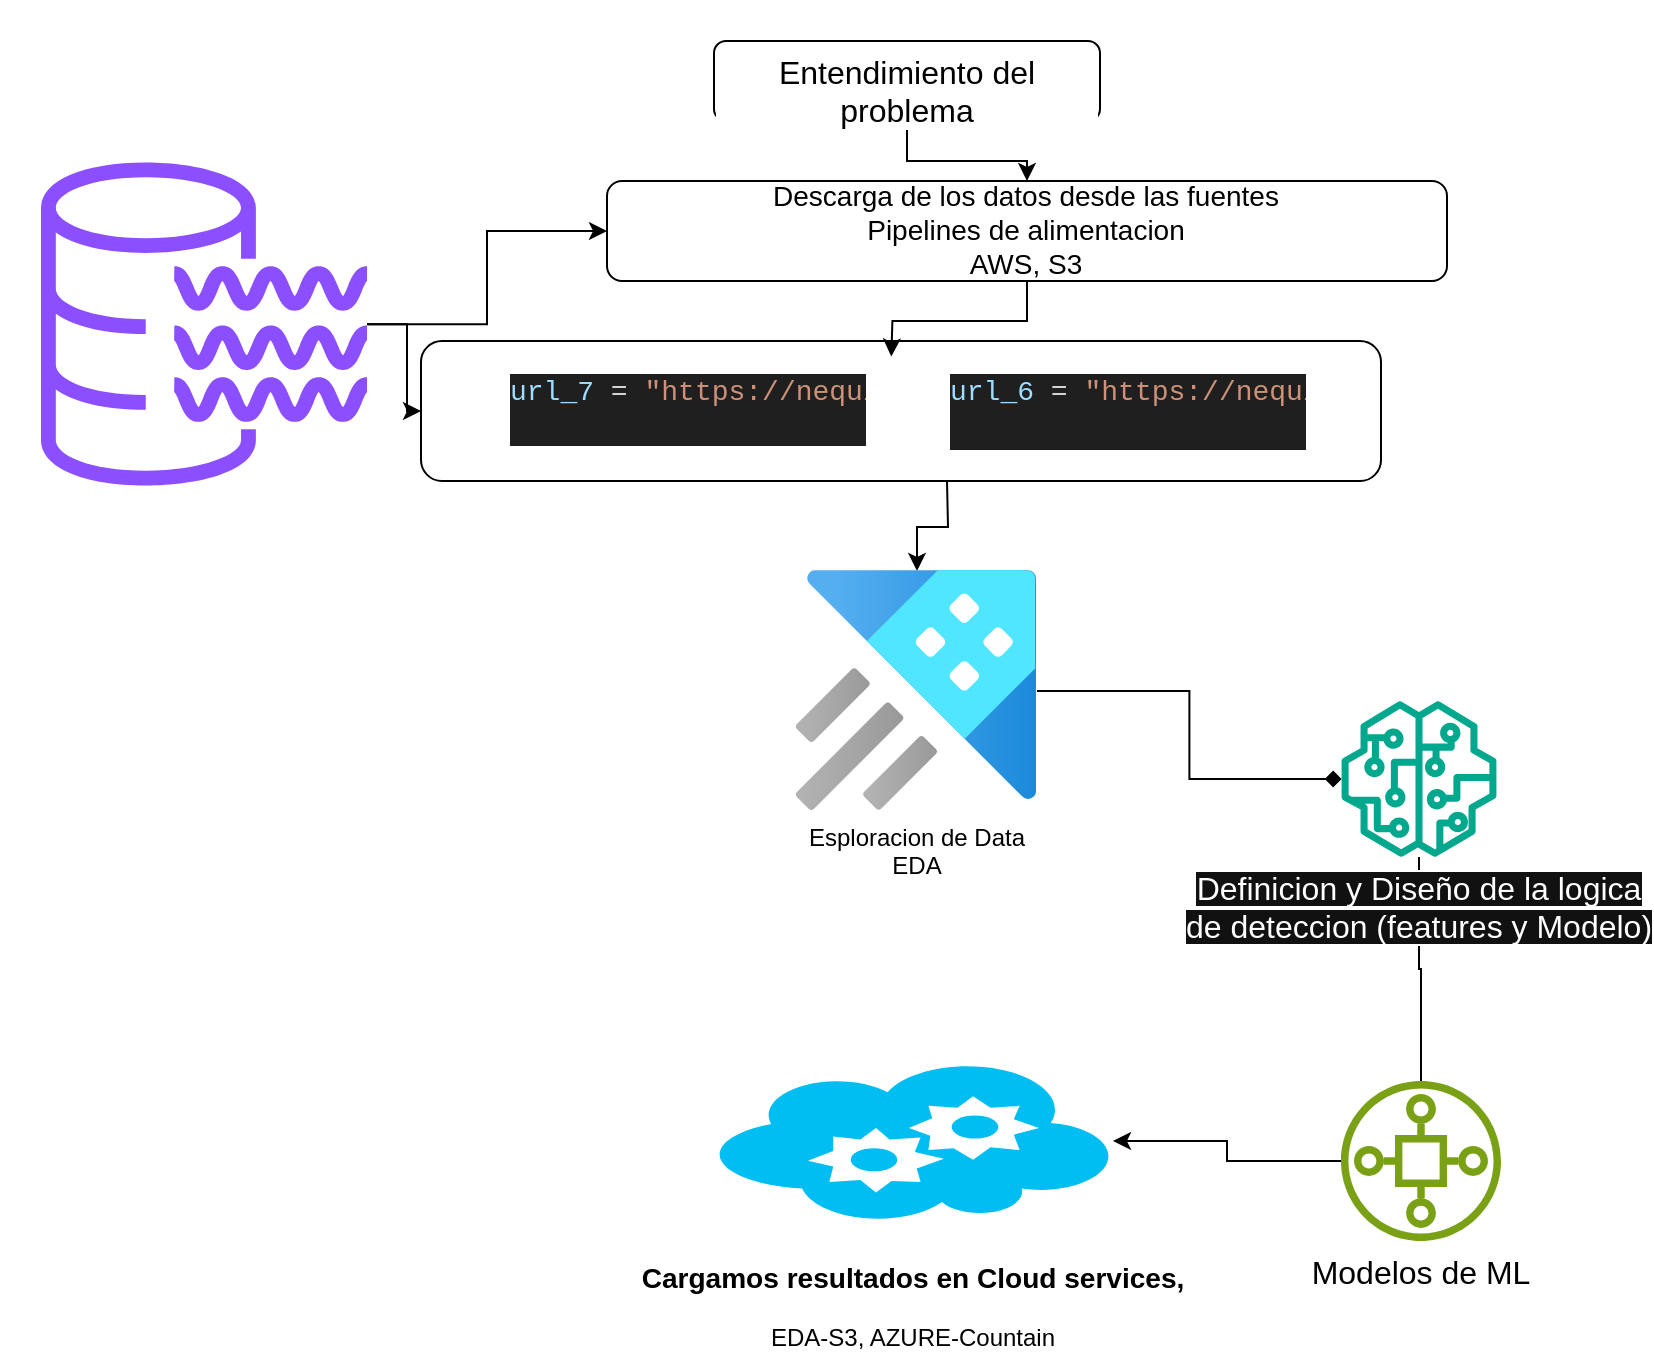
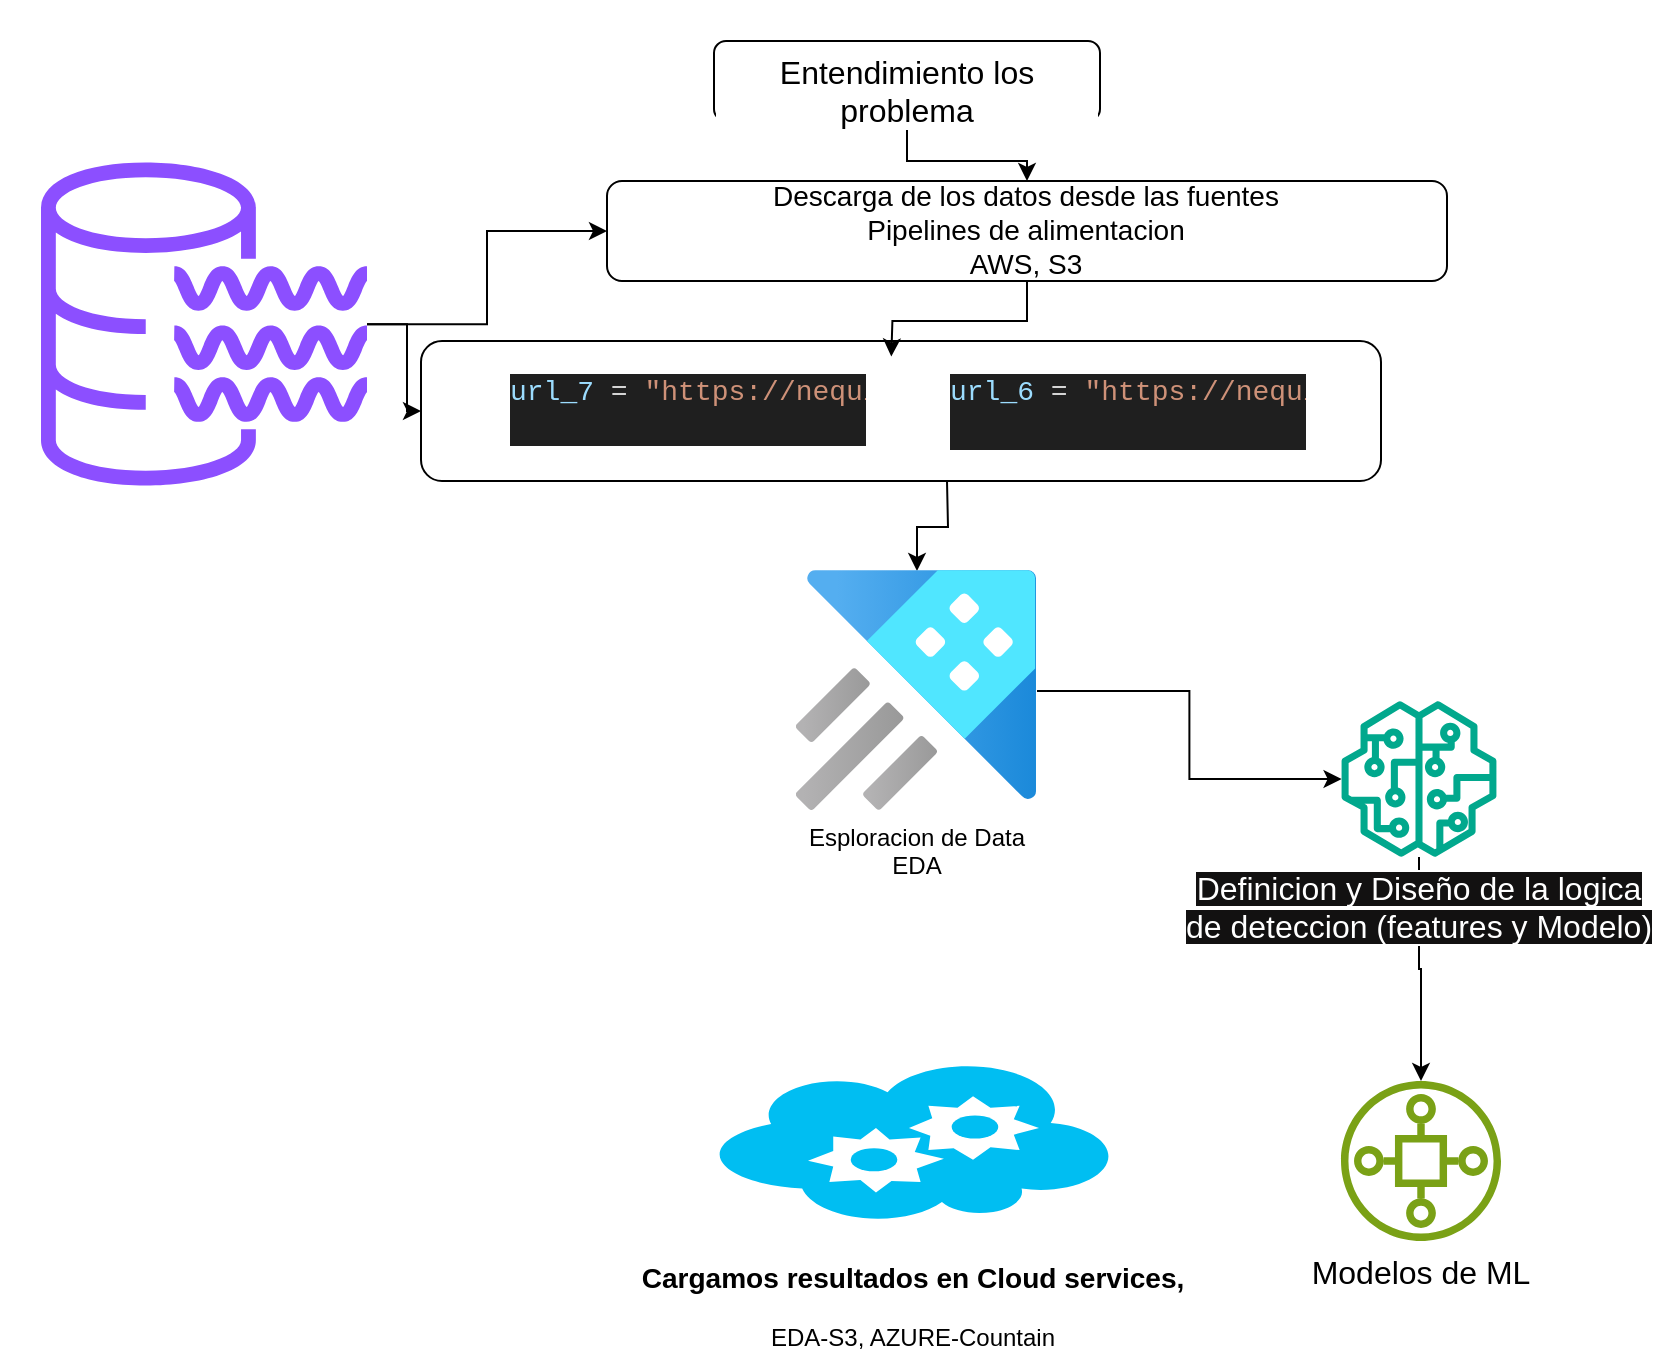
node "Entendimiento del problema": label "Entendimiento del problema" -> "Entendimiento los problema"
edge "Esploracion de Data EDA" -> "Definicion y Diseño de la logica de deteccion (features y Modelo)": arrowhead diamond -> classic
edge "Definicion y Diseño de la logica de deteccion (features y Modelo)" -- "Modelos de ML": arrowhead none -> classic
edge "Modelos de ML" -> "Cargamos resultados en Cloud services, EDA-S3, AZURE-Countain": removed
